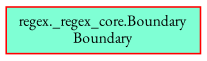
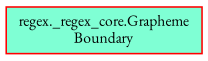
node "regex._regex_core.Boundary Boundary": label "regex._regex_core.Boundary Boundary" -> "regex._regex_core.Grapheme Boundary"
